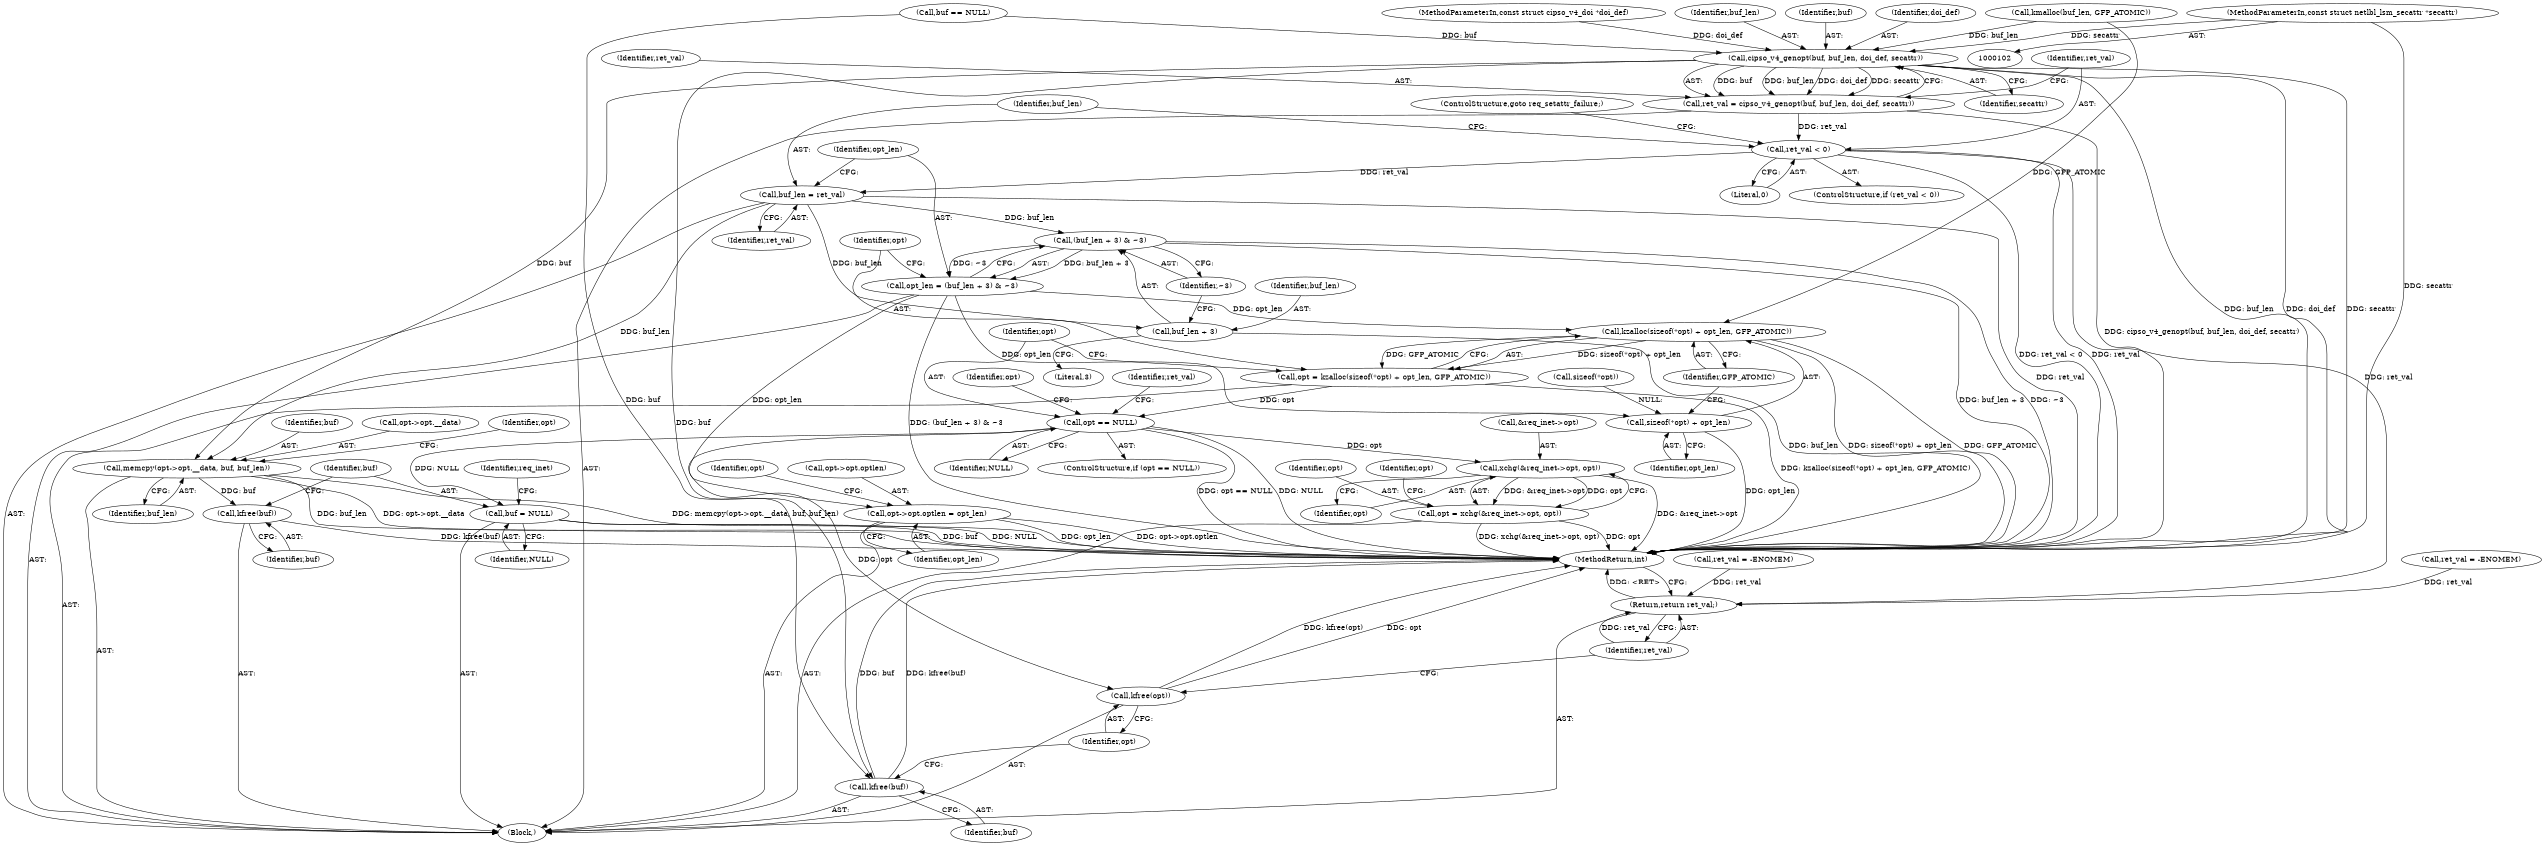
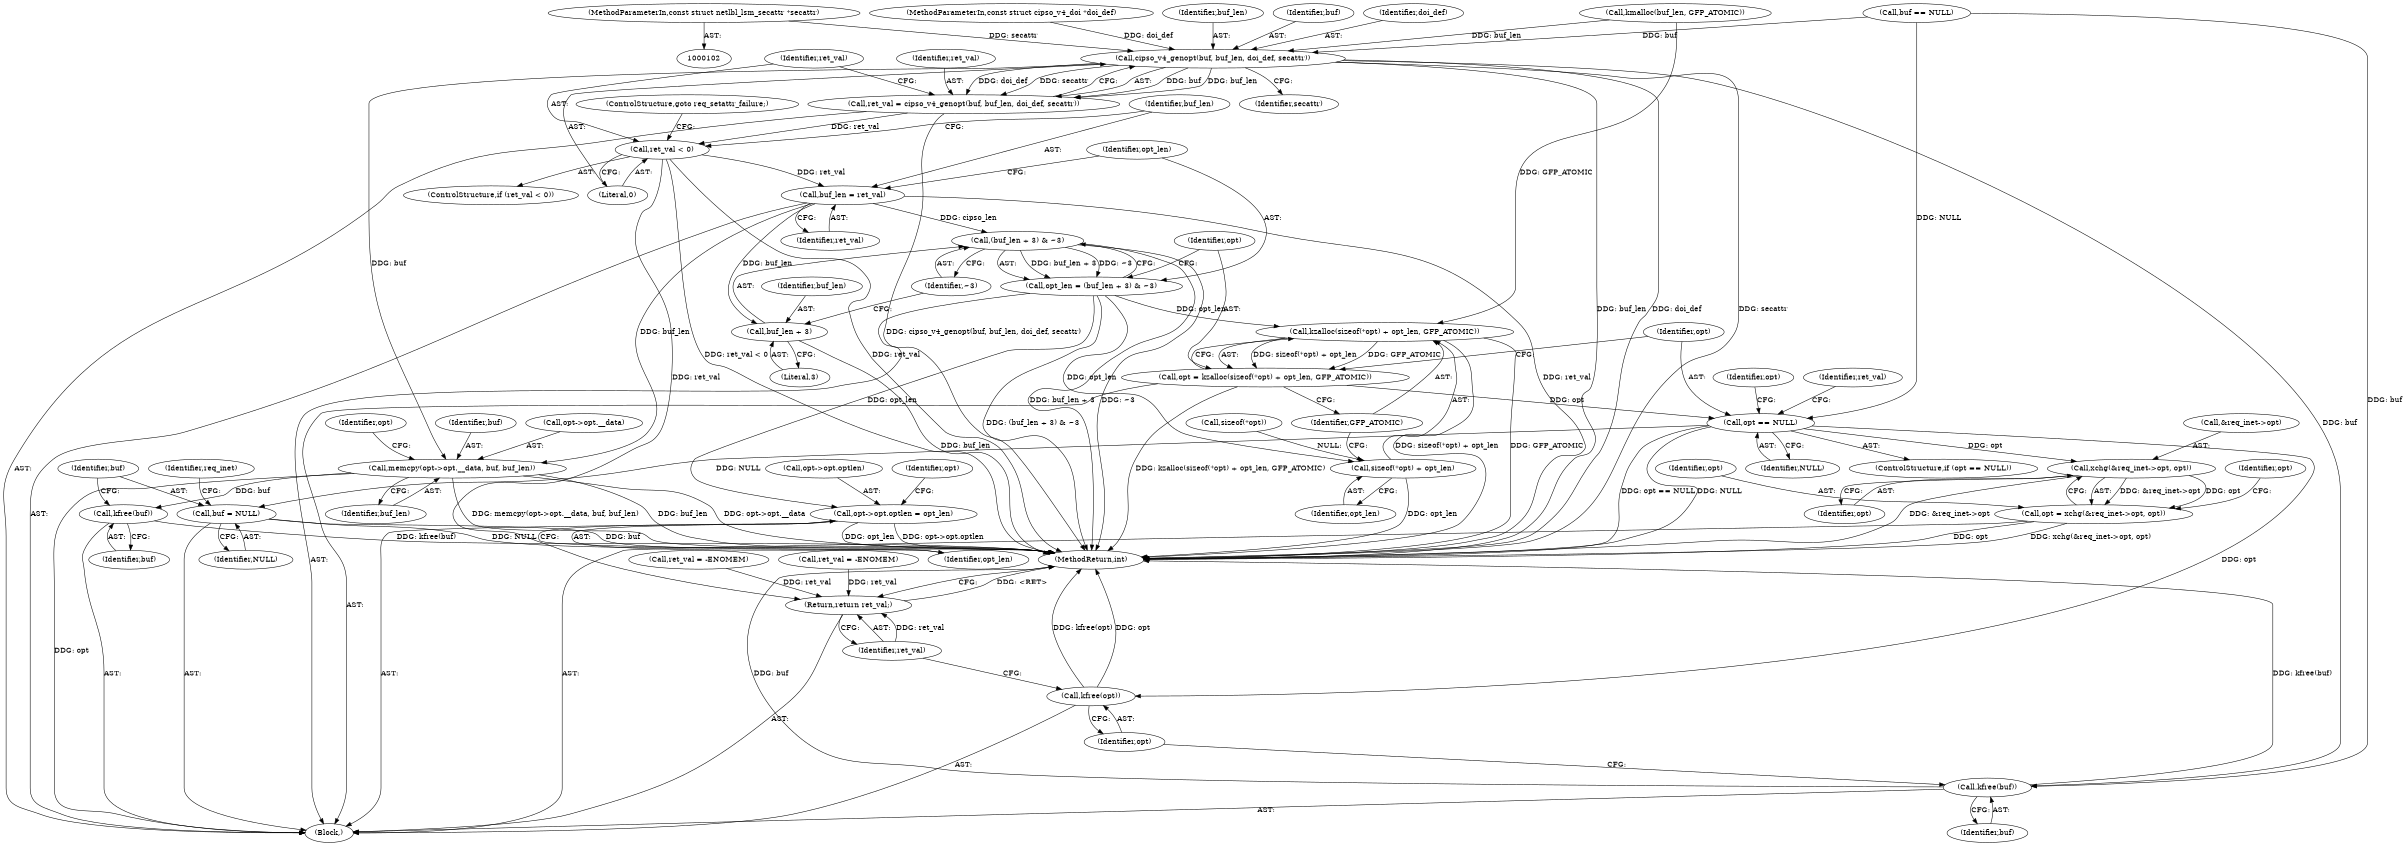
edge "(Identifier,secattr)" -> "(Call,cipso_v4_genopt(buf, buf_len, doi_def, secattr))": now "(Literal,0)" -> "(Call,cipso_v4_genopt(buf, buf_len, doi_def, secattr))"
edge "(Call,buf_len = ret_val)" -> "(Call,(buf_len + 3) & ~3)": label "DDG: buf_len" -> "DDG: cipso_len"
edge "(Call,buf == NULL)" -> "(Call,opt == NULL)": added, label "DDG: NULL"
edge "(Call,kzalloc(sizeof(*opt) + opt_len, GFP_ATOMIC))" -> "(Identifier,GFP_ATOMIC)": now "(Call,opt = kzalloc(sizeof(*opt) + opt_len, GFP_ATOMIC))" -> "(Identifier,GFP_ATOMIC)"
edge "(Literal,3)" -> "(Call,buf_len + 3)": added, label "AST:"
edge "(MethodParameterIn,const struct netlbl_lsm_secattr *secattr)" -> "(MethodReturn,int)": removed, label "DDG: secattr"
edge "(Call,memcpy(opt->opt.__data, buf, buf_len))" -> "(Block,)": label "AST: " -> "DDG: opt"
